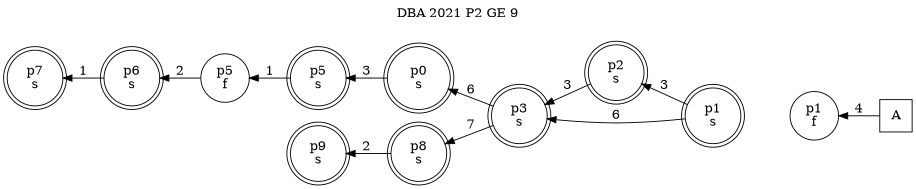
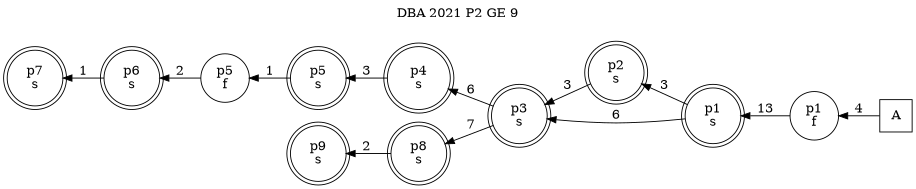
node "p0 s": label "p0 s" -> "p4 s"
edge "p1 f" -> "p1 s": added, label "13"
